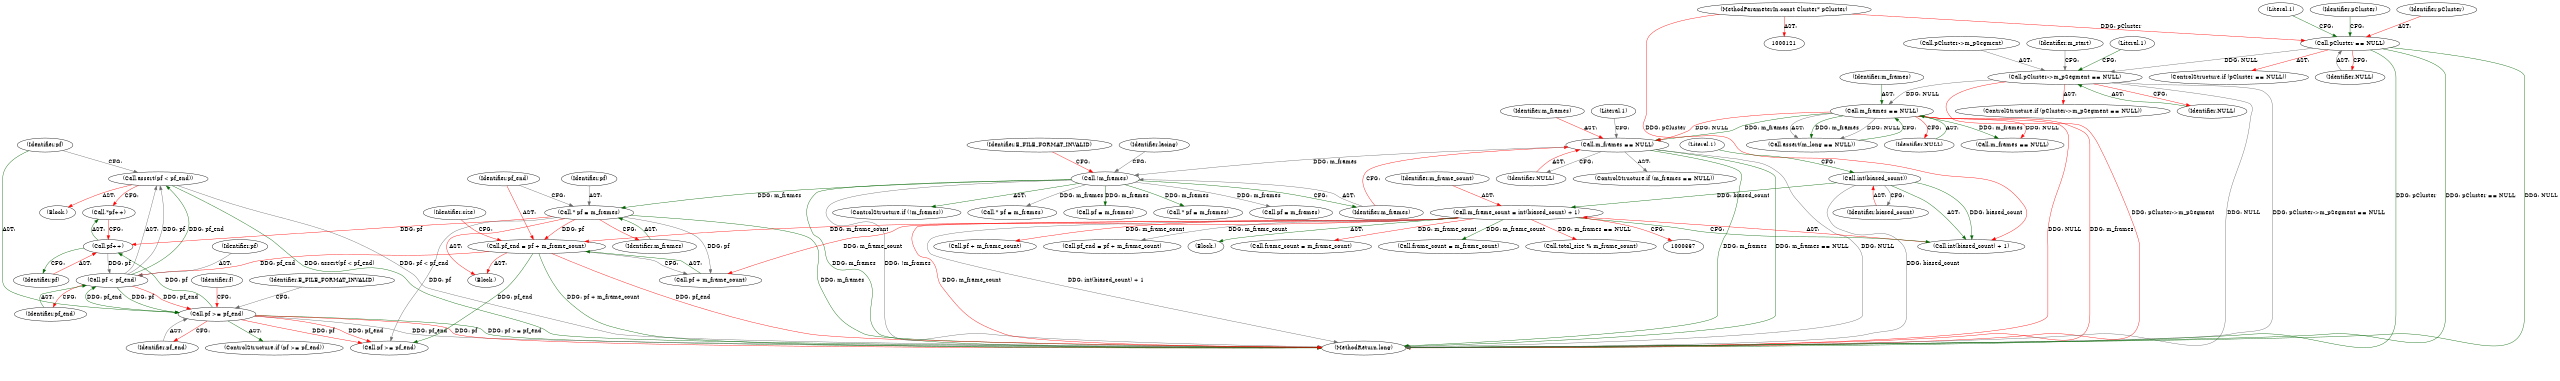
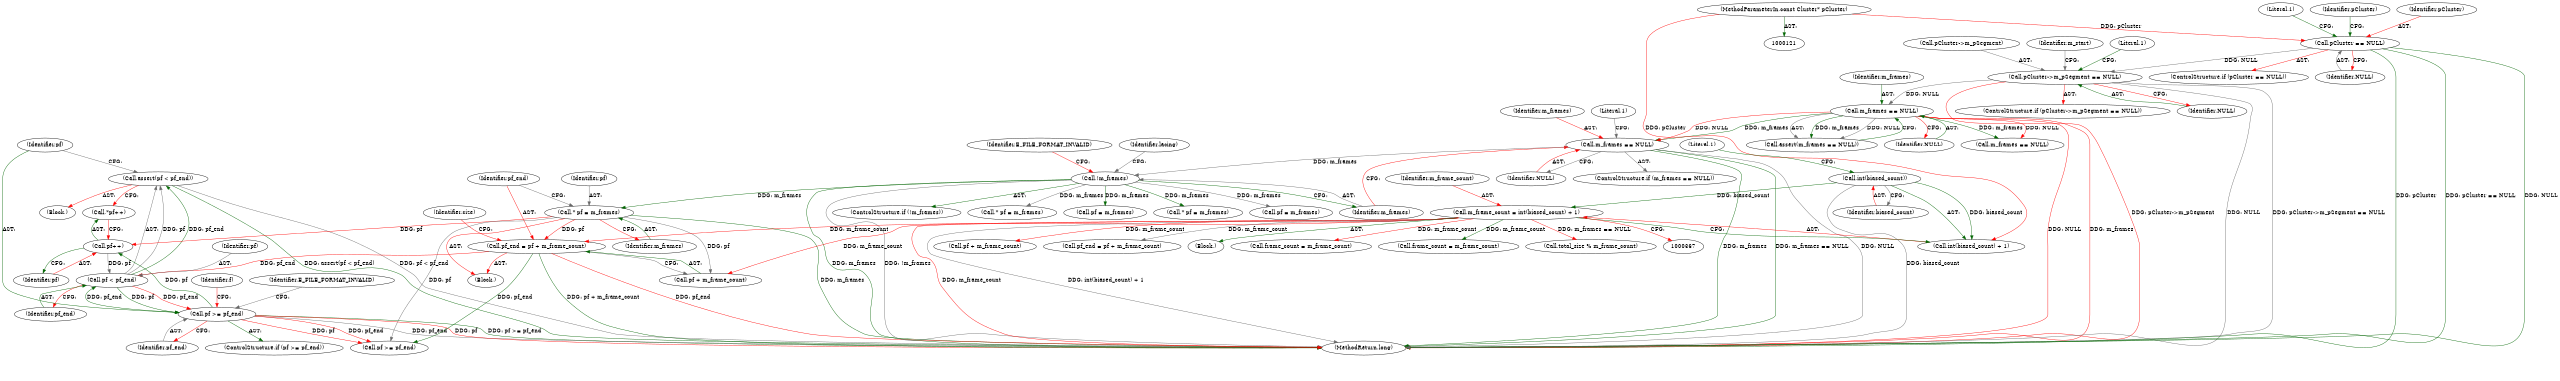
edge "(MethodParameterIn,const Cluster* pCluster)" -> "1000121": color red -> darkgreen
node "(Call,assert(m_long == NULL))": label "(Call,assert(m_long == NULL))" -> "(Call,assert(m_frames == NULL))"
